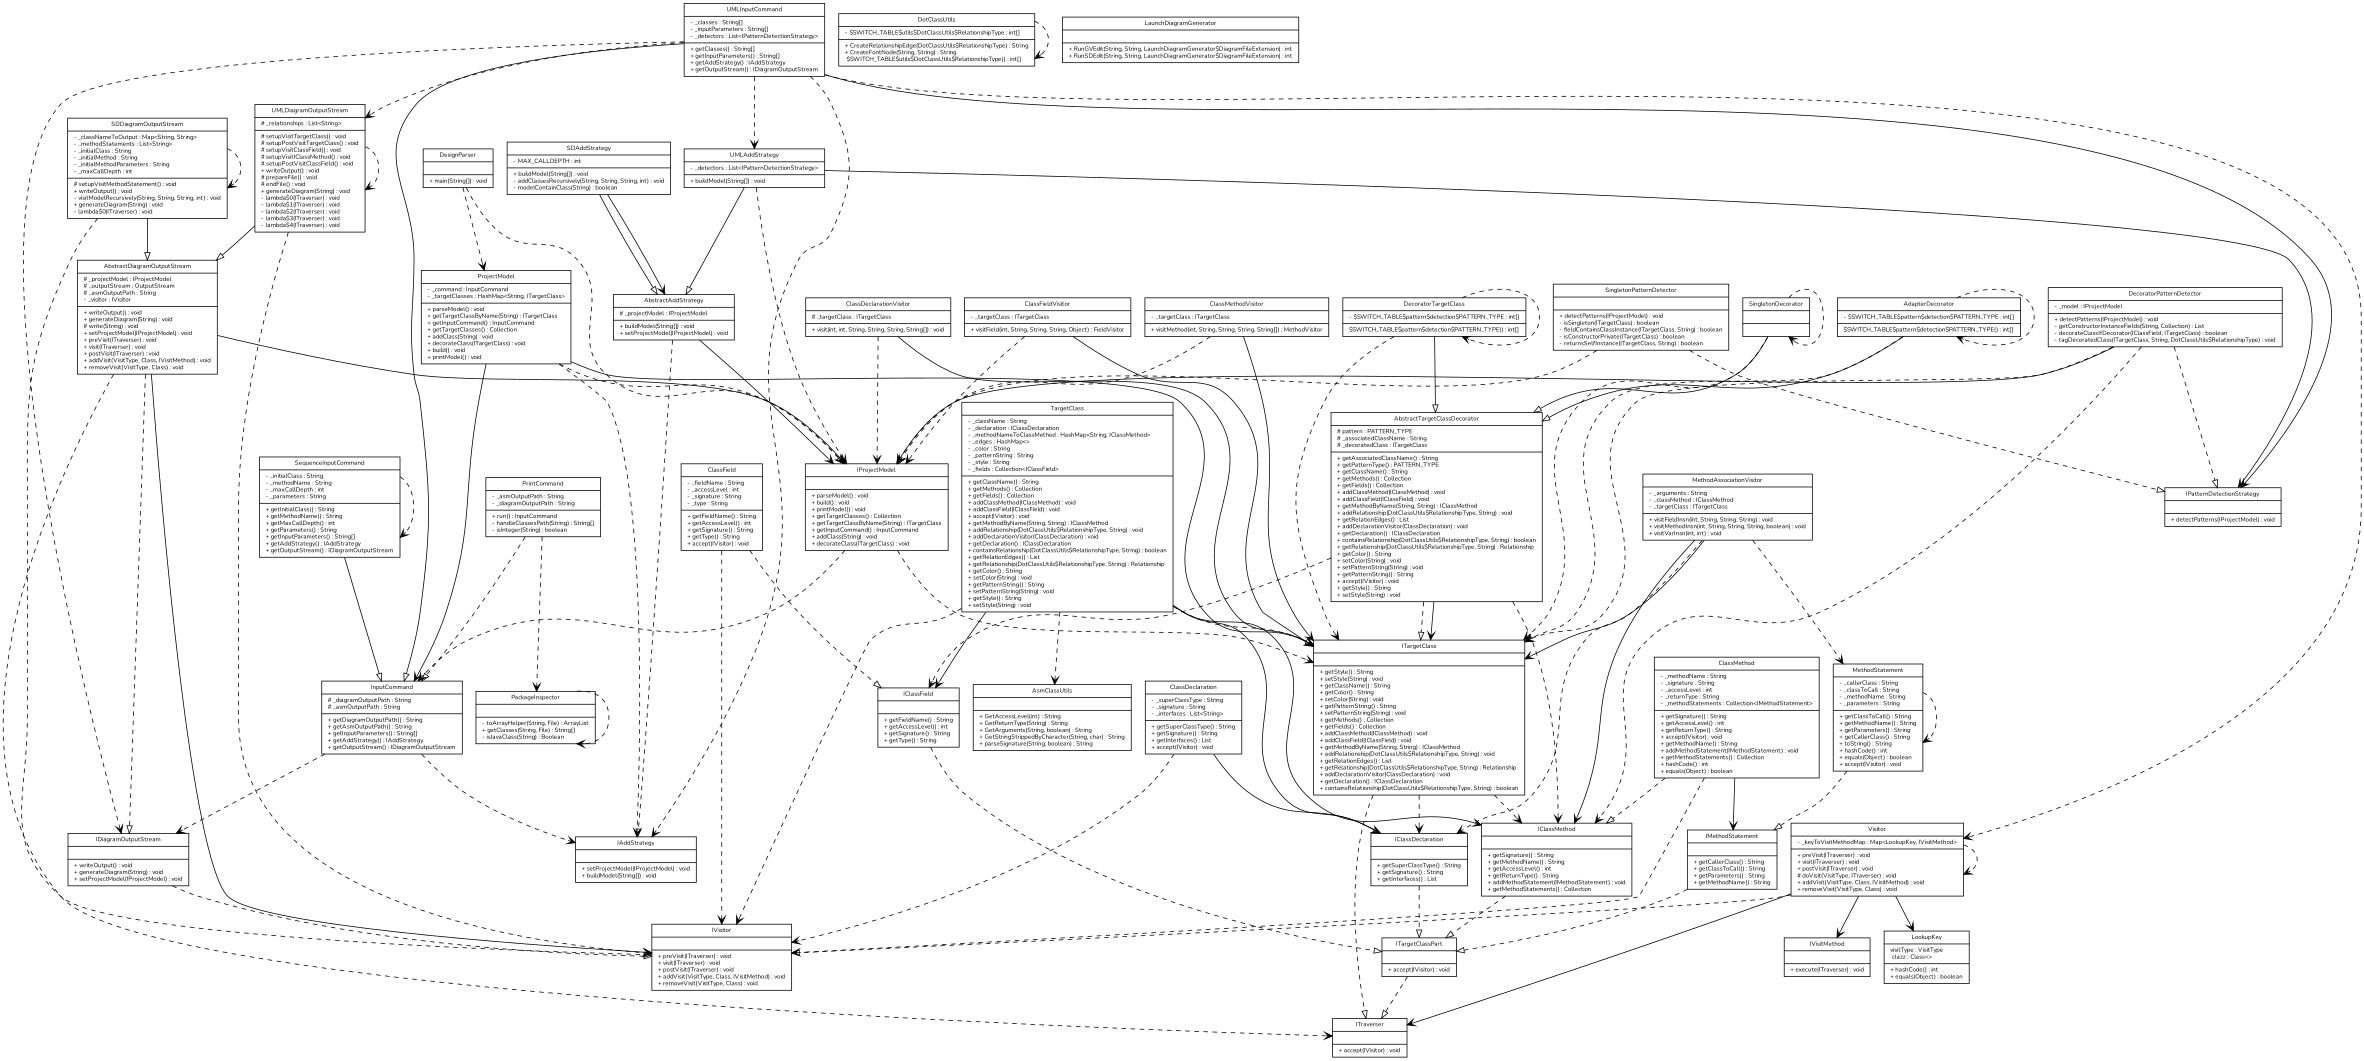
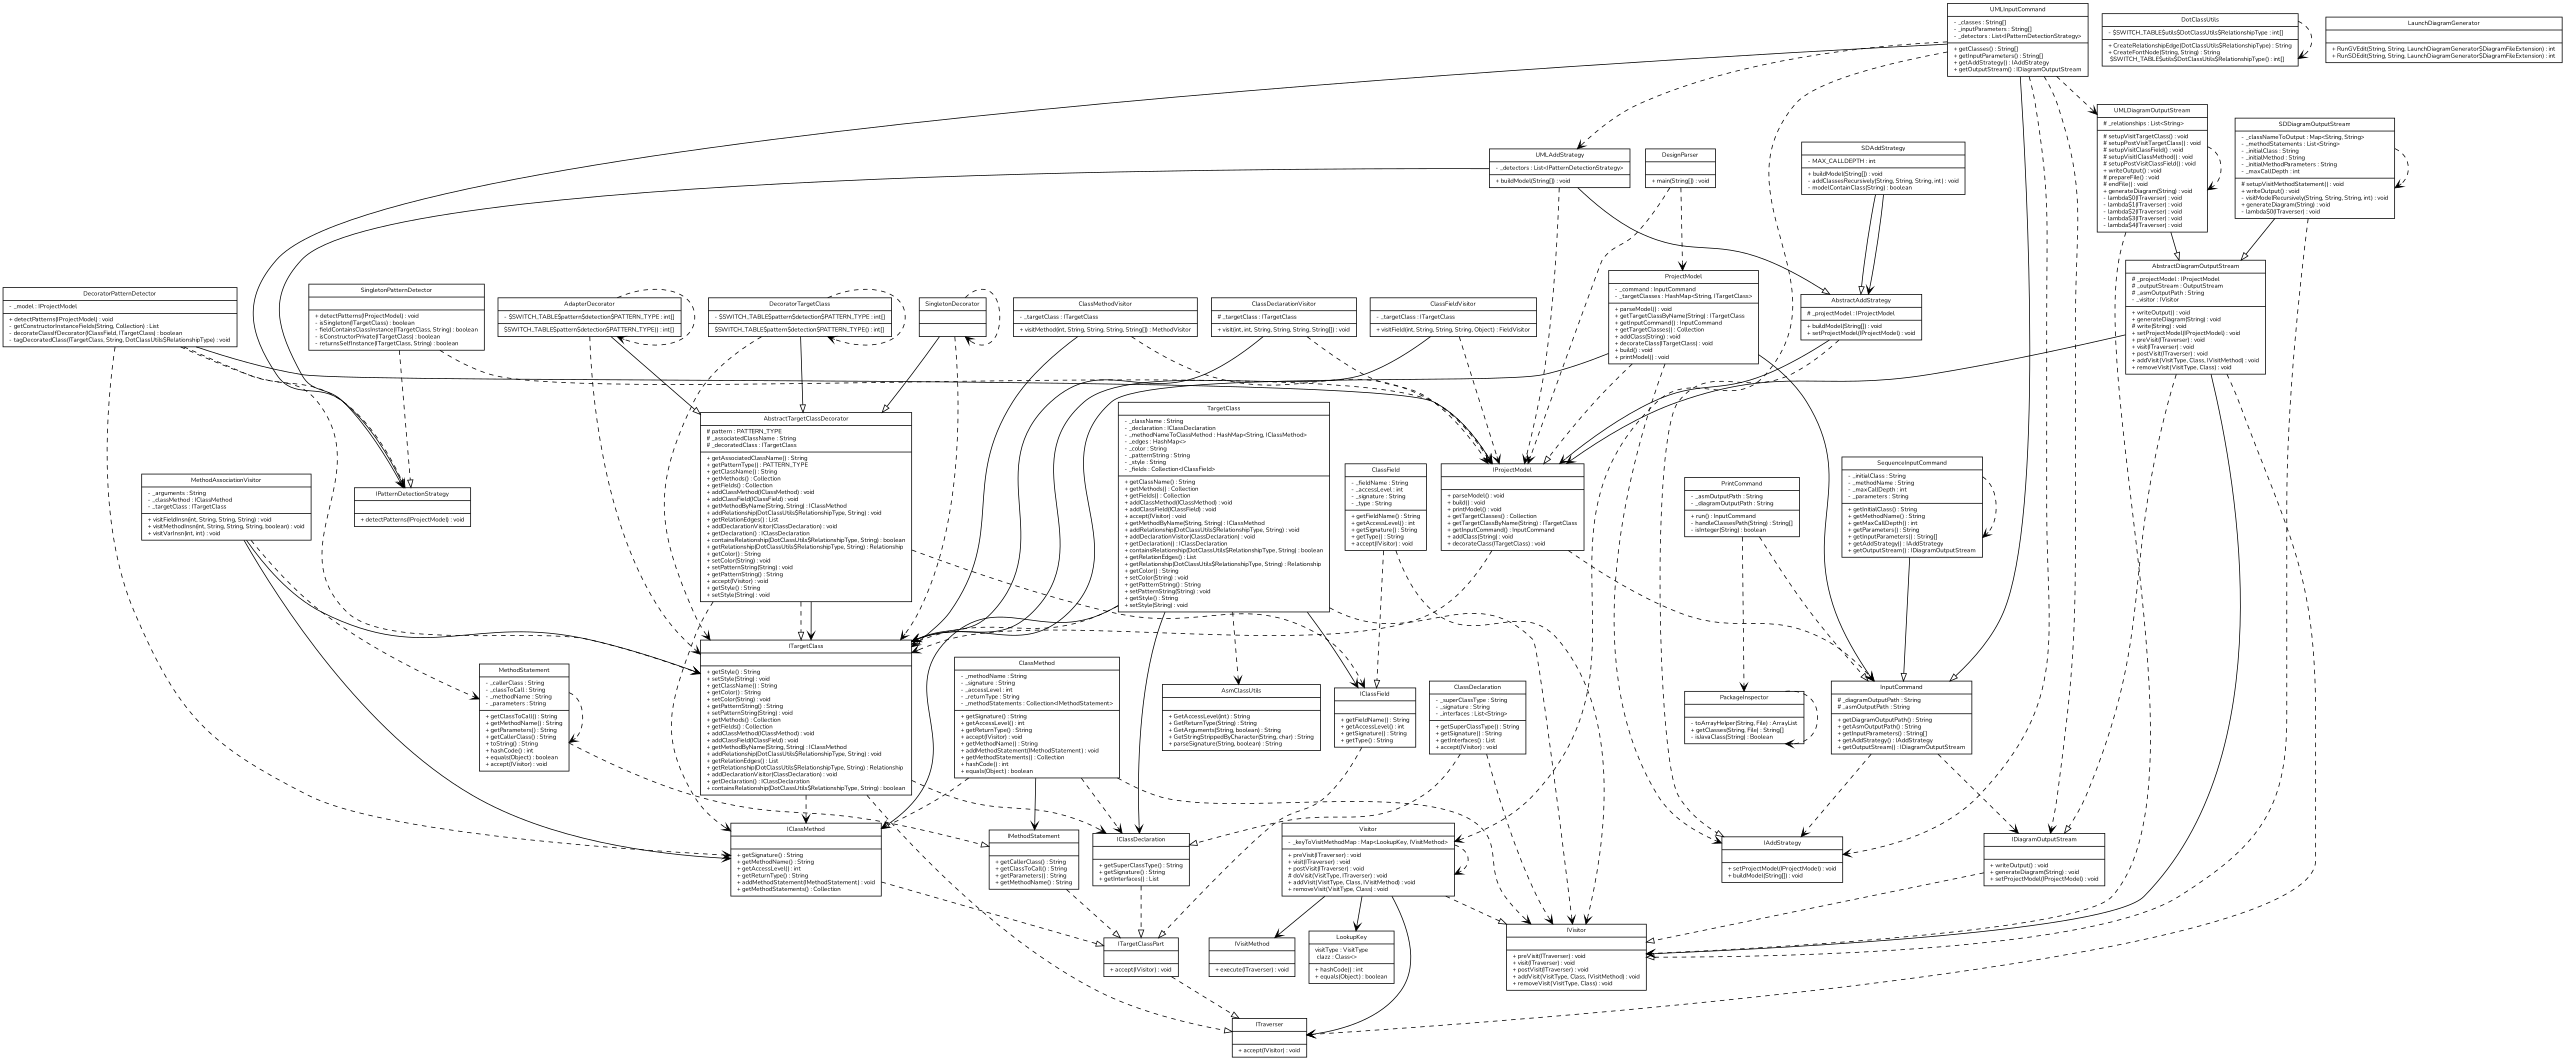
edge "MethodAssociationVisitor" -> "IClassDeclaration": now "ClassMethod" -> "IClassDeclaration"
edge "ClassDeclaration" -> "IClassDeclaration": style solid -> dashed
